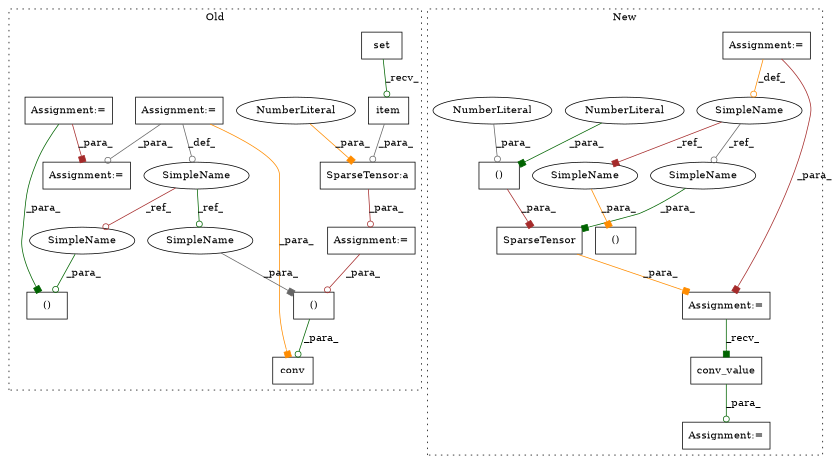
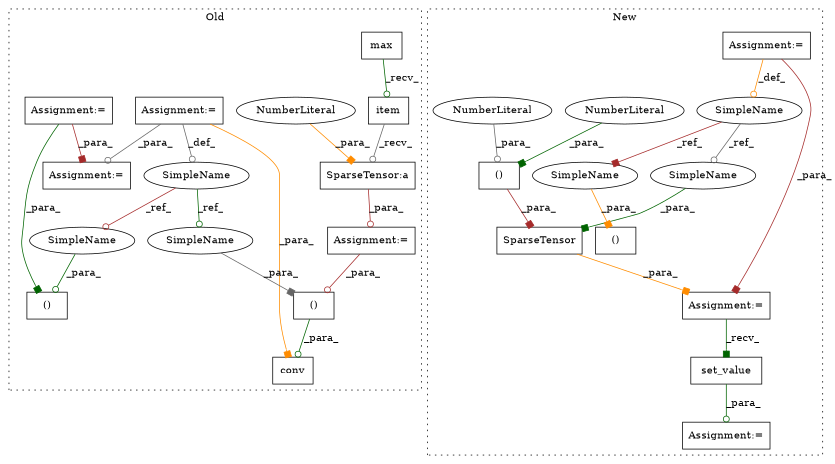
node "set": label "set" -> "max"
edge "item" -> "SparseTensor:a": label "_para_" -> "_recv_"
node "conv_value": label "conv_value" -> "set_value"
